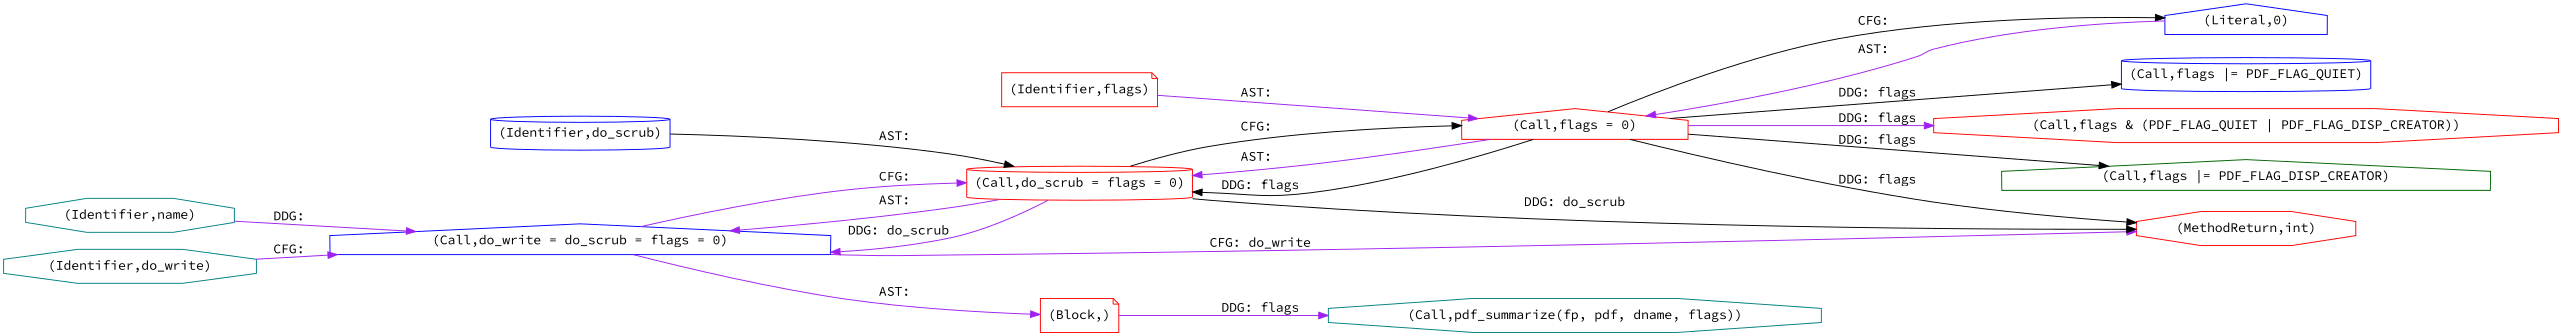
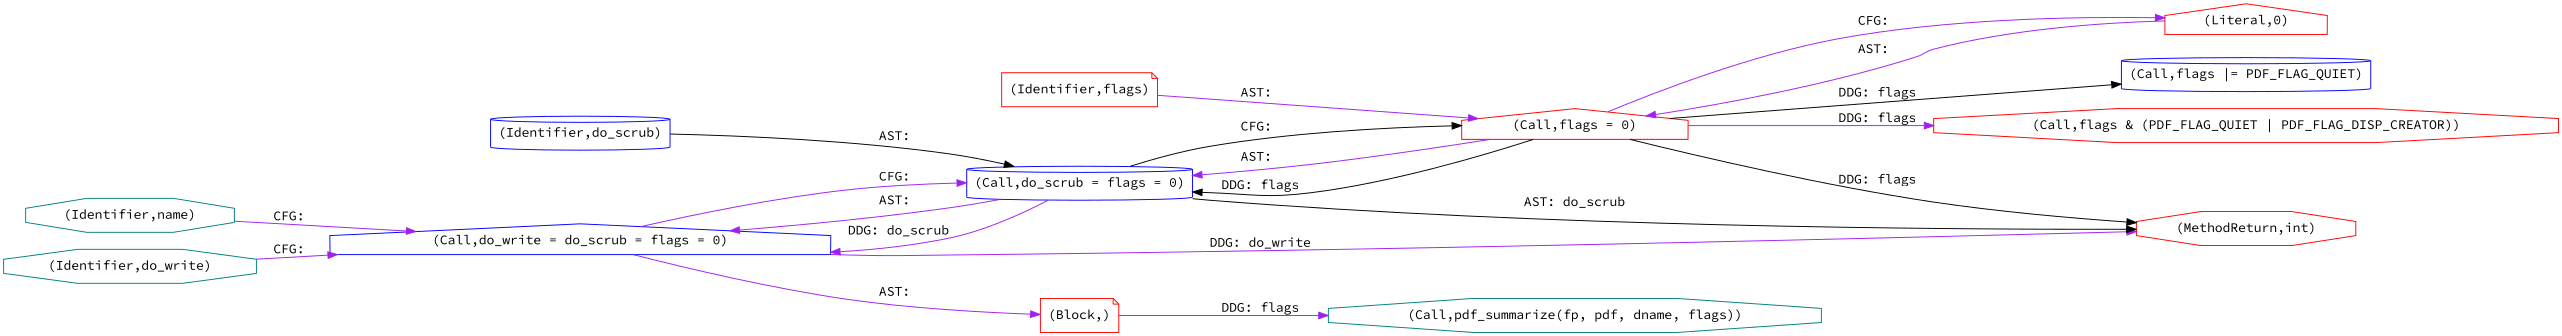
node "(Literal,0)": color blue -> red
edge "(Call,flags = 0)" -> "(Literal,0)": color black -> purple
node "(Call,flags |= PDF_FLAG_DISP_CREATOR)": removed
node "(Call,do_scrub = flags = 0)": color red -> blue
edge "(Call,do_scrub = flags = 0)" -> "(MethodReturn,int)": label "DDG: do_scrub" -> "AST: do_scrub"
edge "(Identifier,name)" -> "(Call,do_write = do_scrub = flags = 0)": label "DDG: " -> "CFG: "
edge "(Call,do_write = do_scrub = flags = 0)" -> "(MethodReturn,int)": label "CFG: do_write" -> "DDG: do_write"
